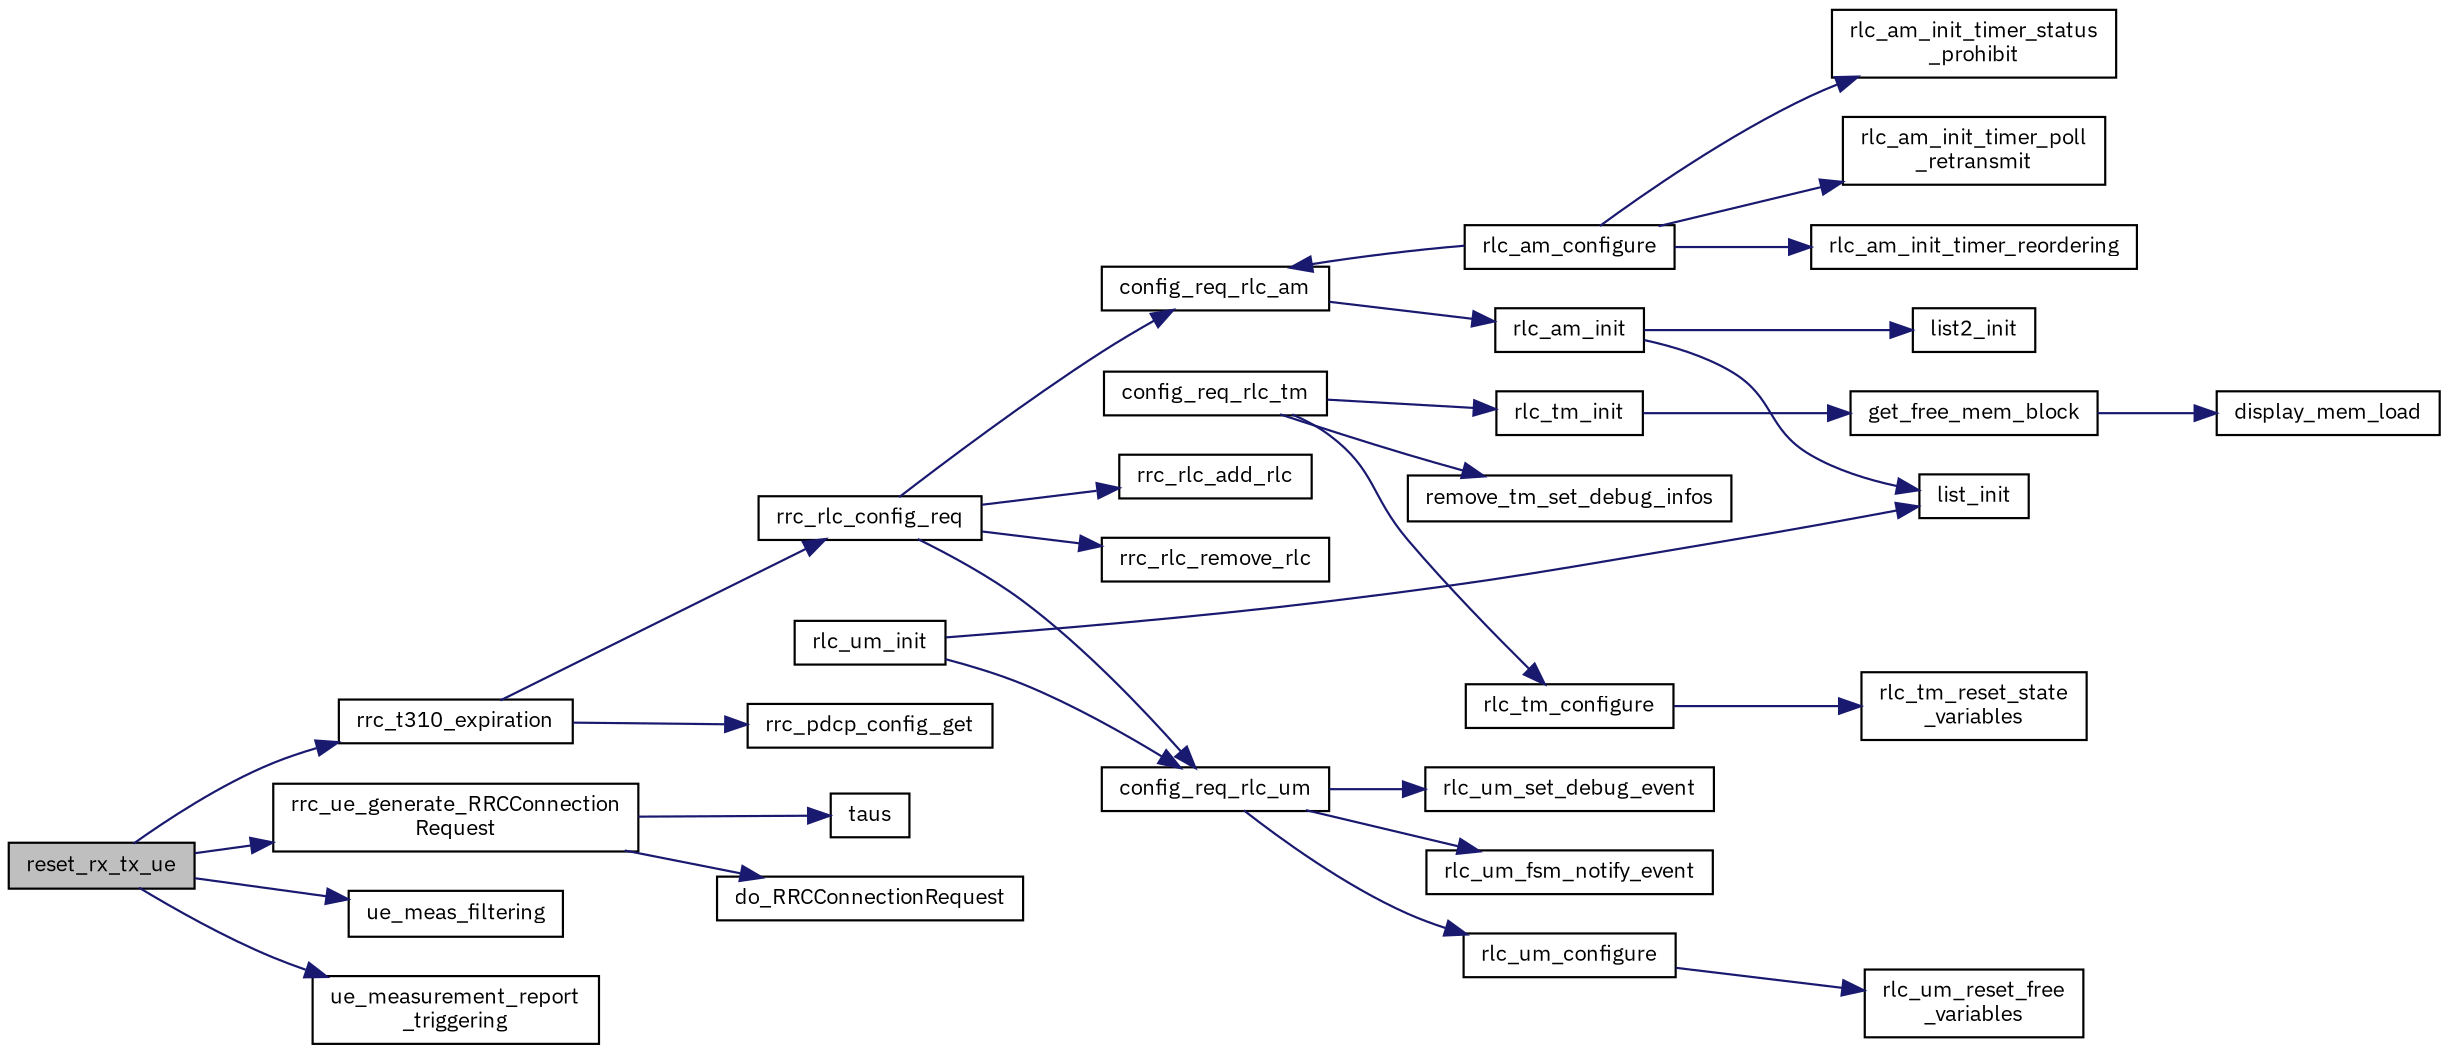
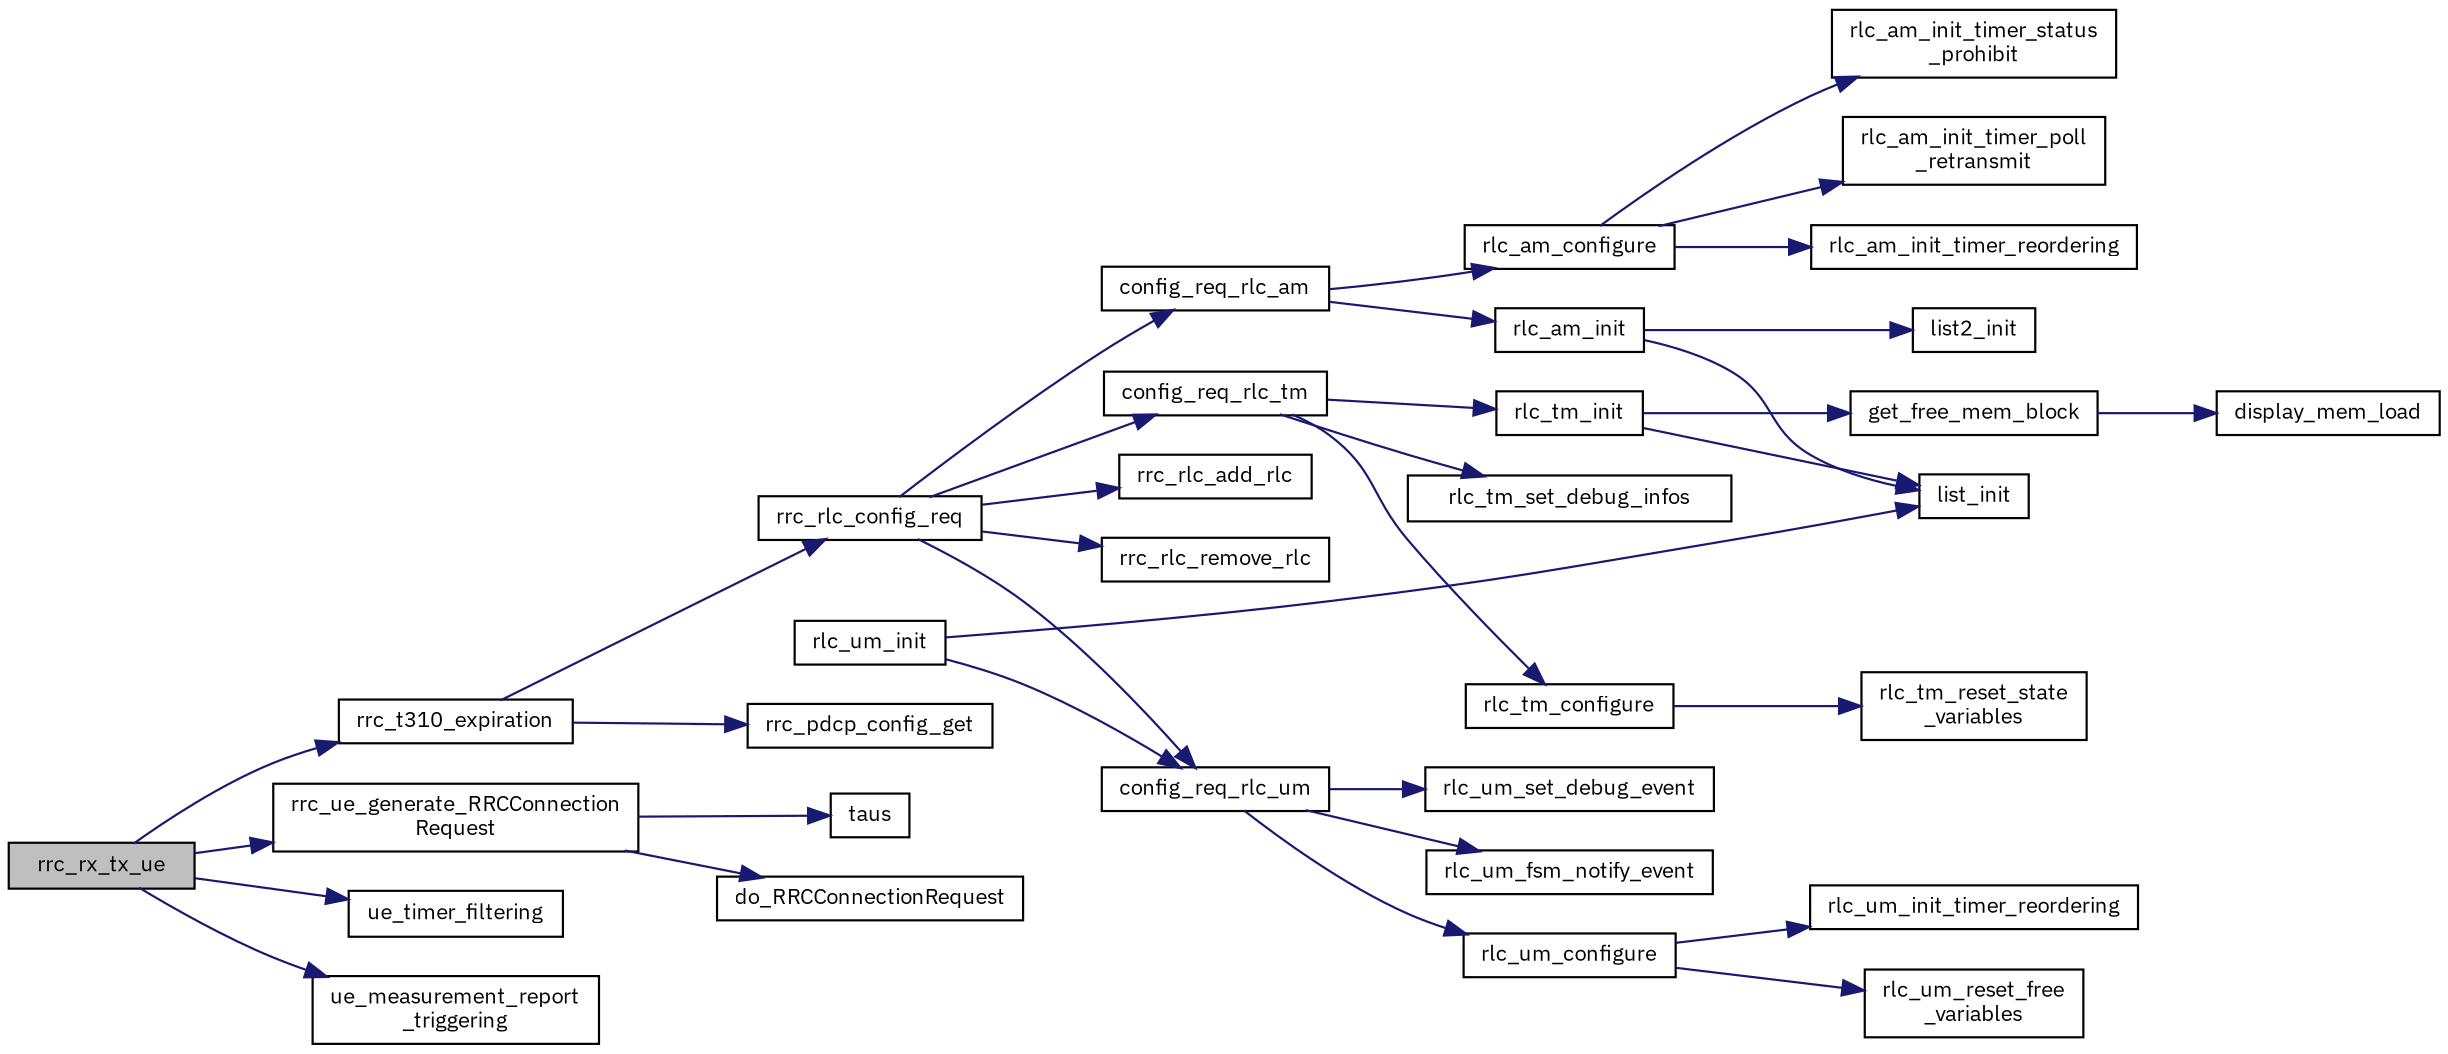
edge "rlc_am_configure" -> "config_req_rlc_am": reversed
edge "rlc_tm_init" -> "list_init": added
edge "rrc_rlc_config_req" -> "config_req_rlc_tm": added
node "remove_tm_set_debug_infos": label "remove_tm_set_debug_infos" -> "rlc_tm_set_debug_infos"
node "reset_rx_tx_ue": label "reset_rx_tx_ue" -> "rrc_rx_tx_ue"
node "rlc_um_init_timer_reordering": added
node "ue_meas_filtering": label "ue_meas_filtering" -> "ue_timer_filtering"
